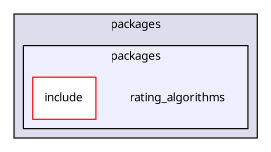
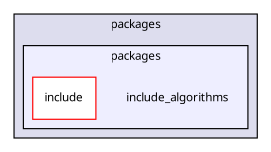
node "rating_algorithms": label "rating_algorithms" -> "include_algorithms"
